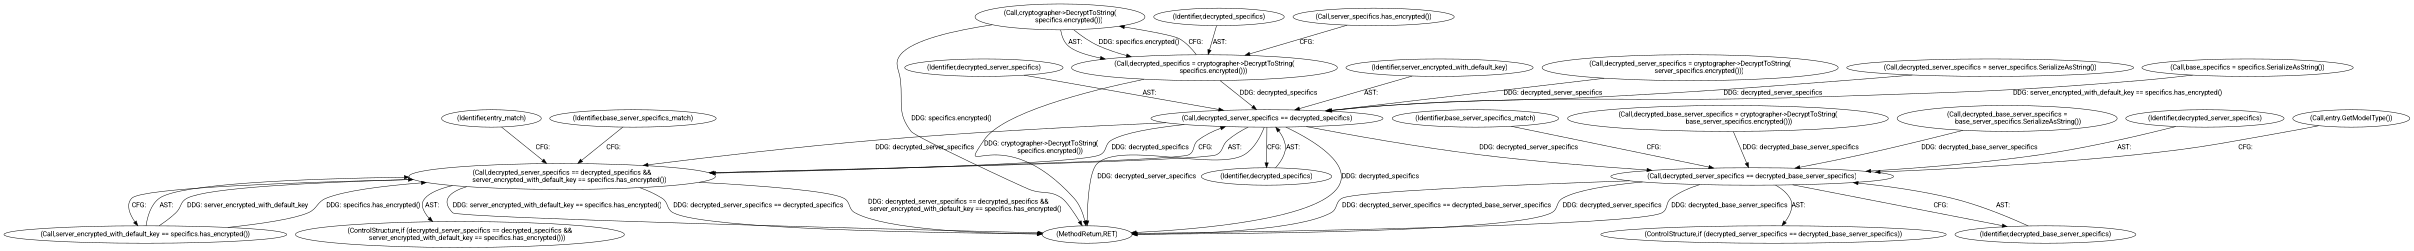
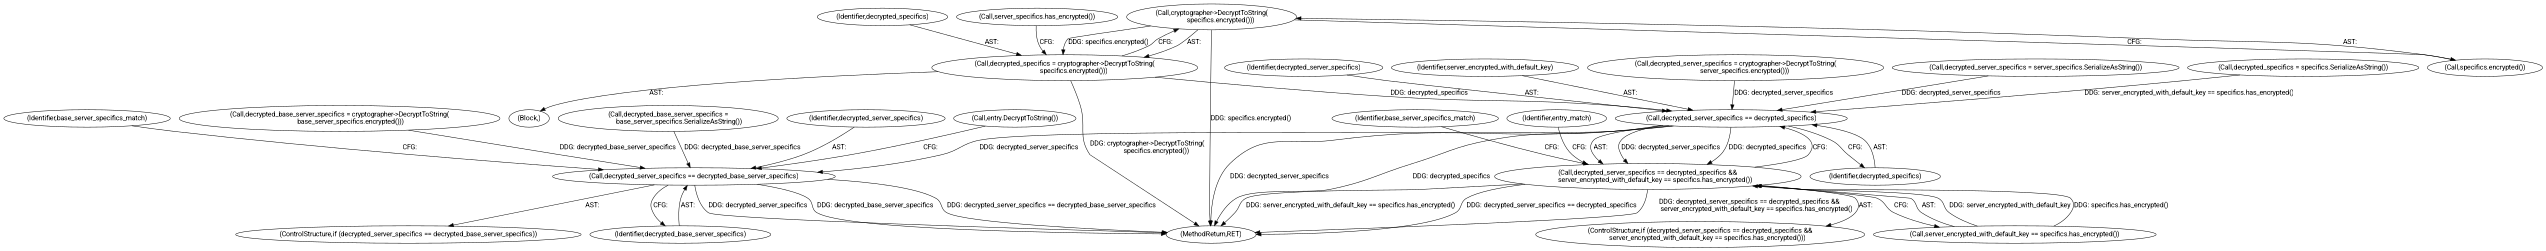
node "(Call,base_specifics = specifics.SerializeAsString())": label "(Call,base_specifics = specifics.SerializeAsString())" -> "(Call,decrypted_specifics = specifics.SerializeAsString())"
node "(Call,specifics.encrypted())": added
node "(Block,)": added
node "(Call,entry.GetModelType())": label "(Call,entry.GetModelType())" -> "(Call,entry.DecryptToString())"
